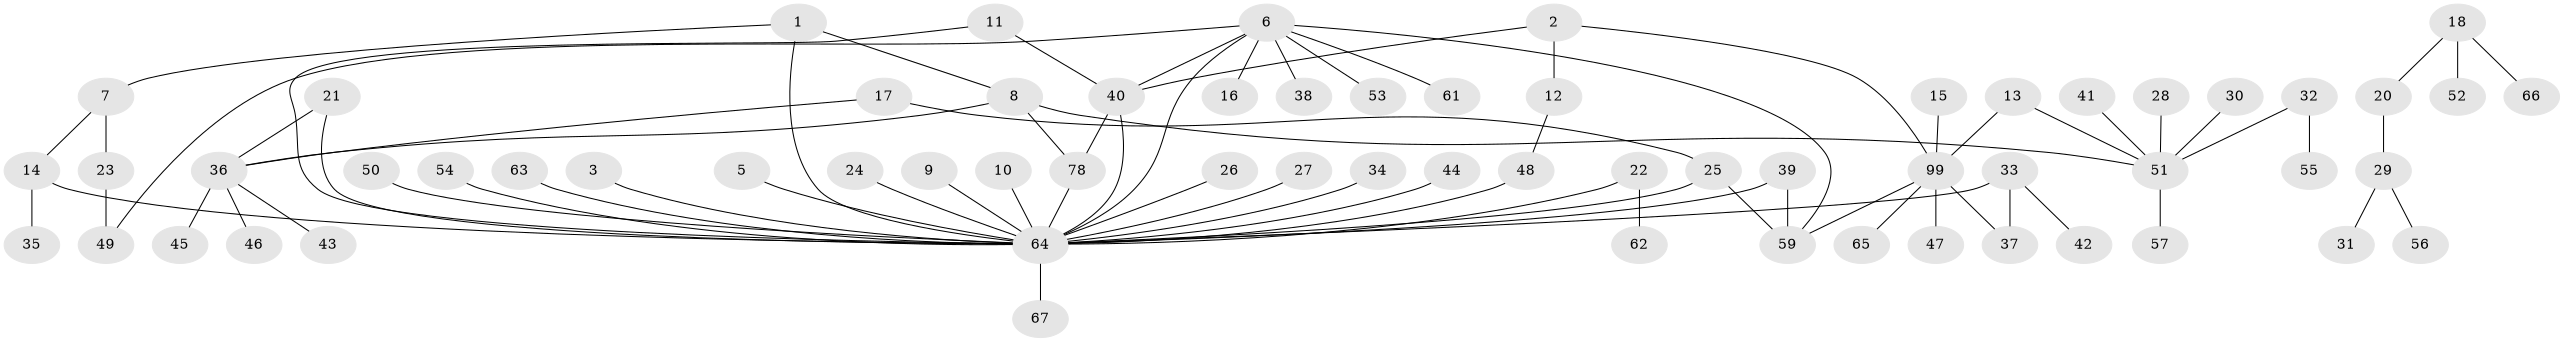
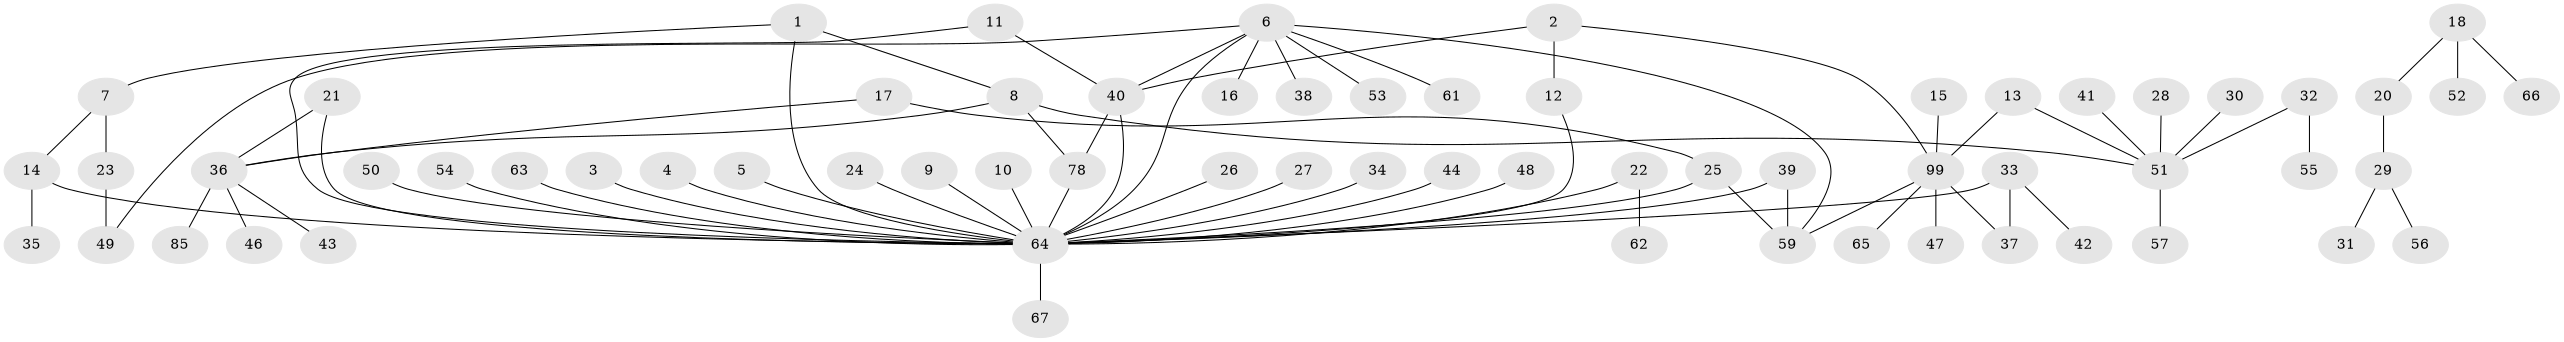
edge "12" -- "48": now "12" -- "64"
node "4": added
node "45": label "45" -> "85"
